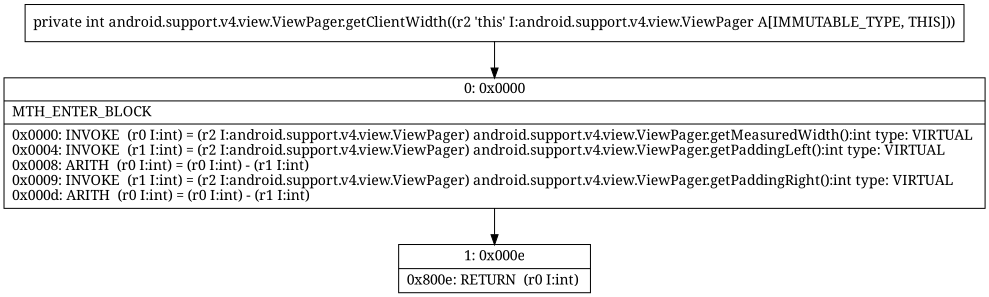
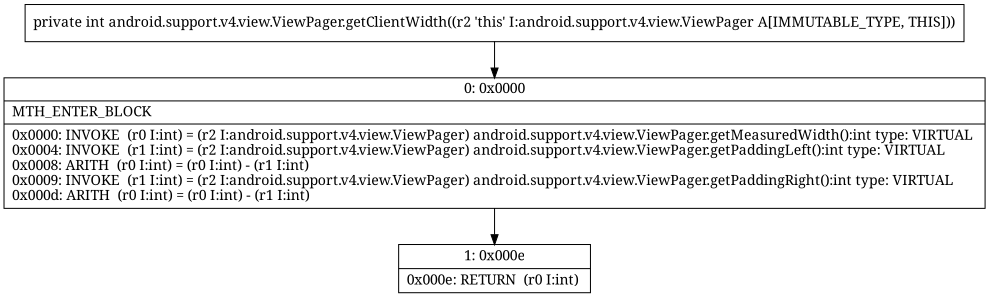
node "1: 0x000e": text "0x800e: RETURN  (r0 I:int)" -> "0x000e: RETURN  (r0 I:int)"
